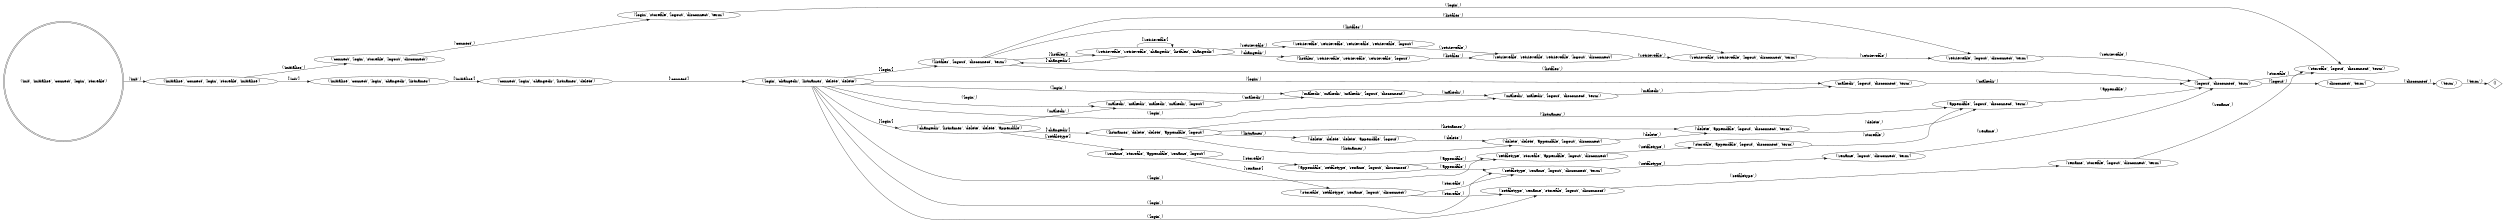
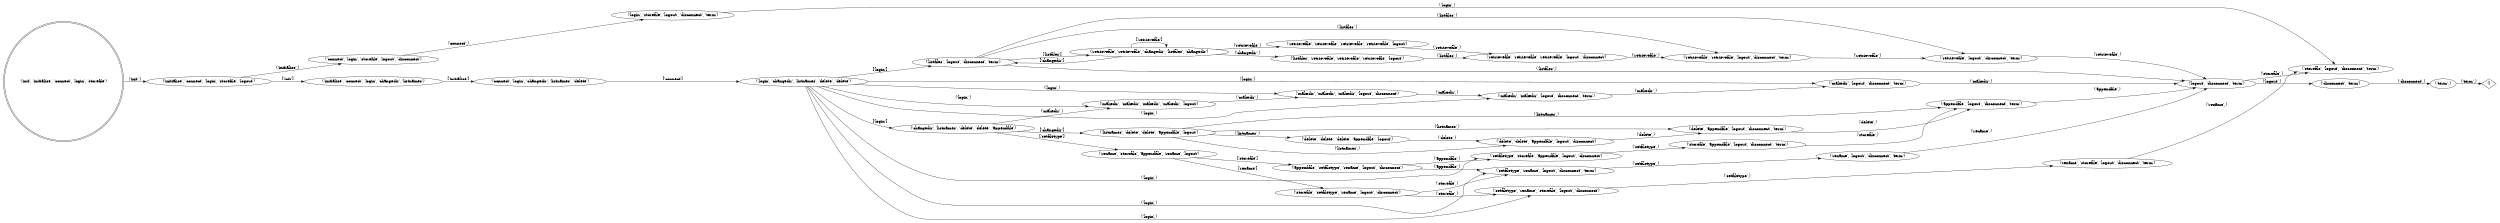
node "('initialise', 'connect', 'login', 'storefile', 'initialise')": label "('initialise', 'connect', 'login', 'storefile', 'initialise')" -> "('initialise', 'connect', 'login', 'storefile', 'logout')"
